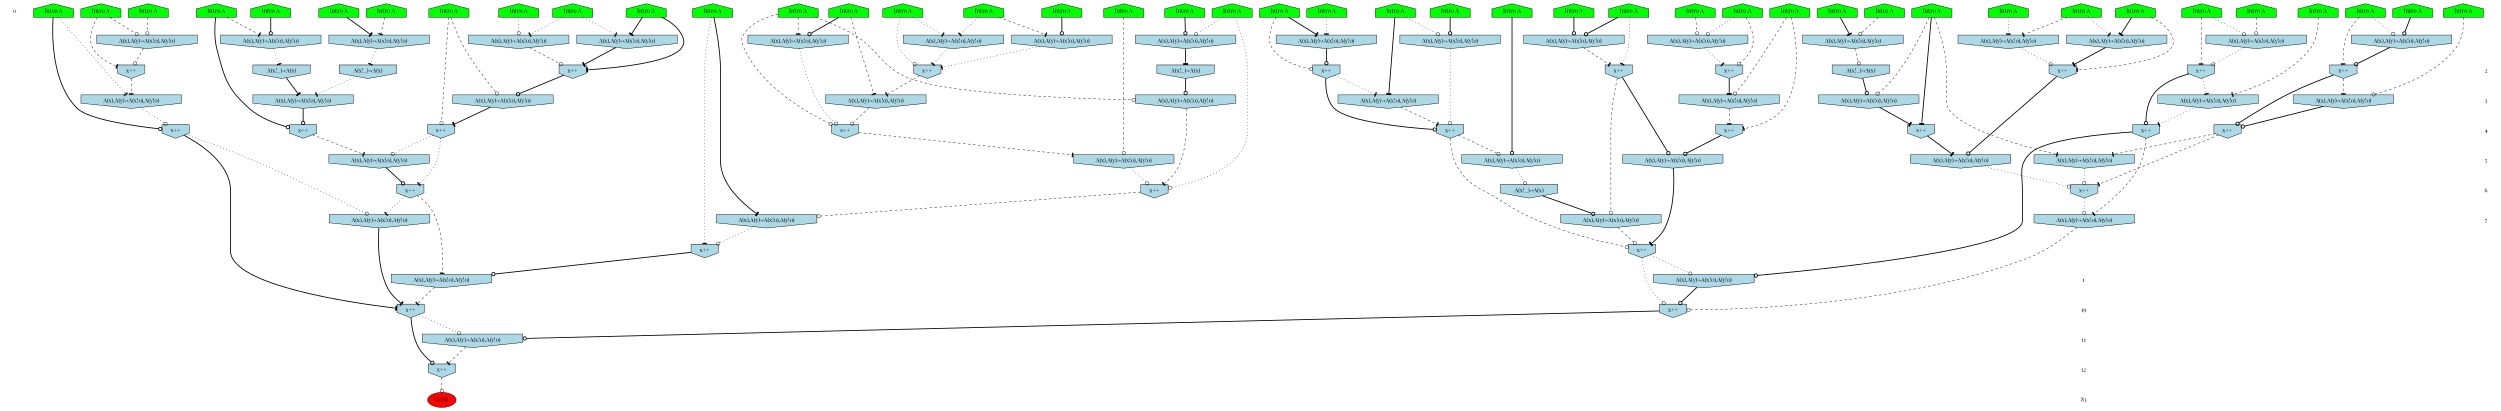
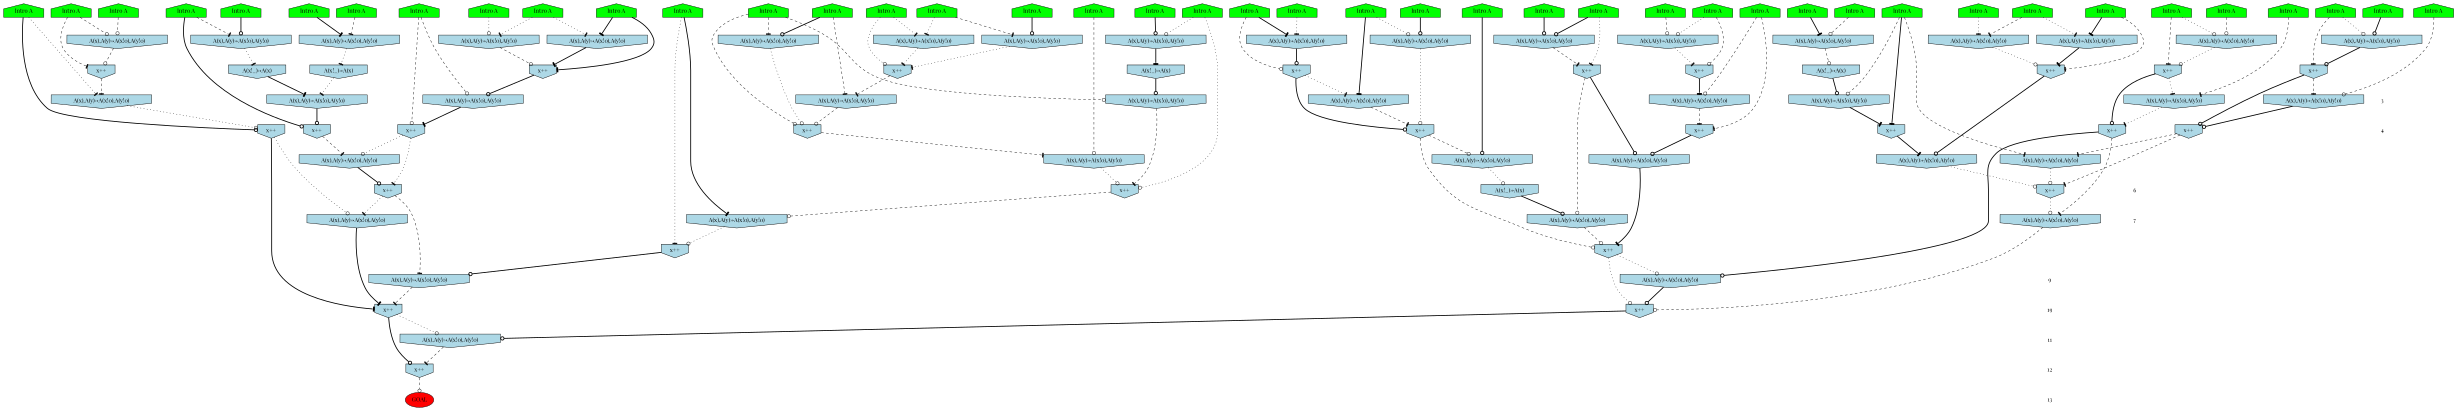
node "0": removed
node "2": removed
node "5": removed
node "1": label "1" -> "9"
node "83": label "83" -> "13"
